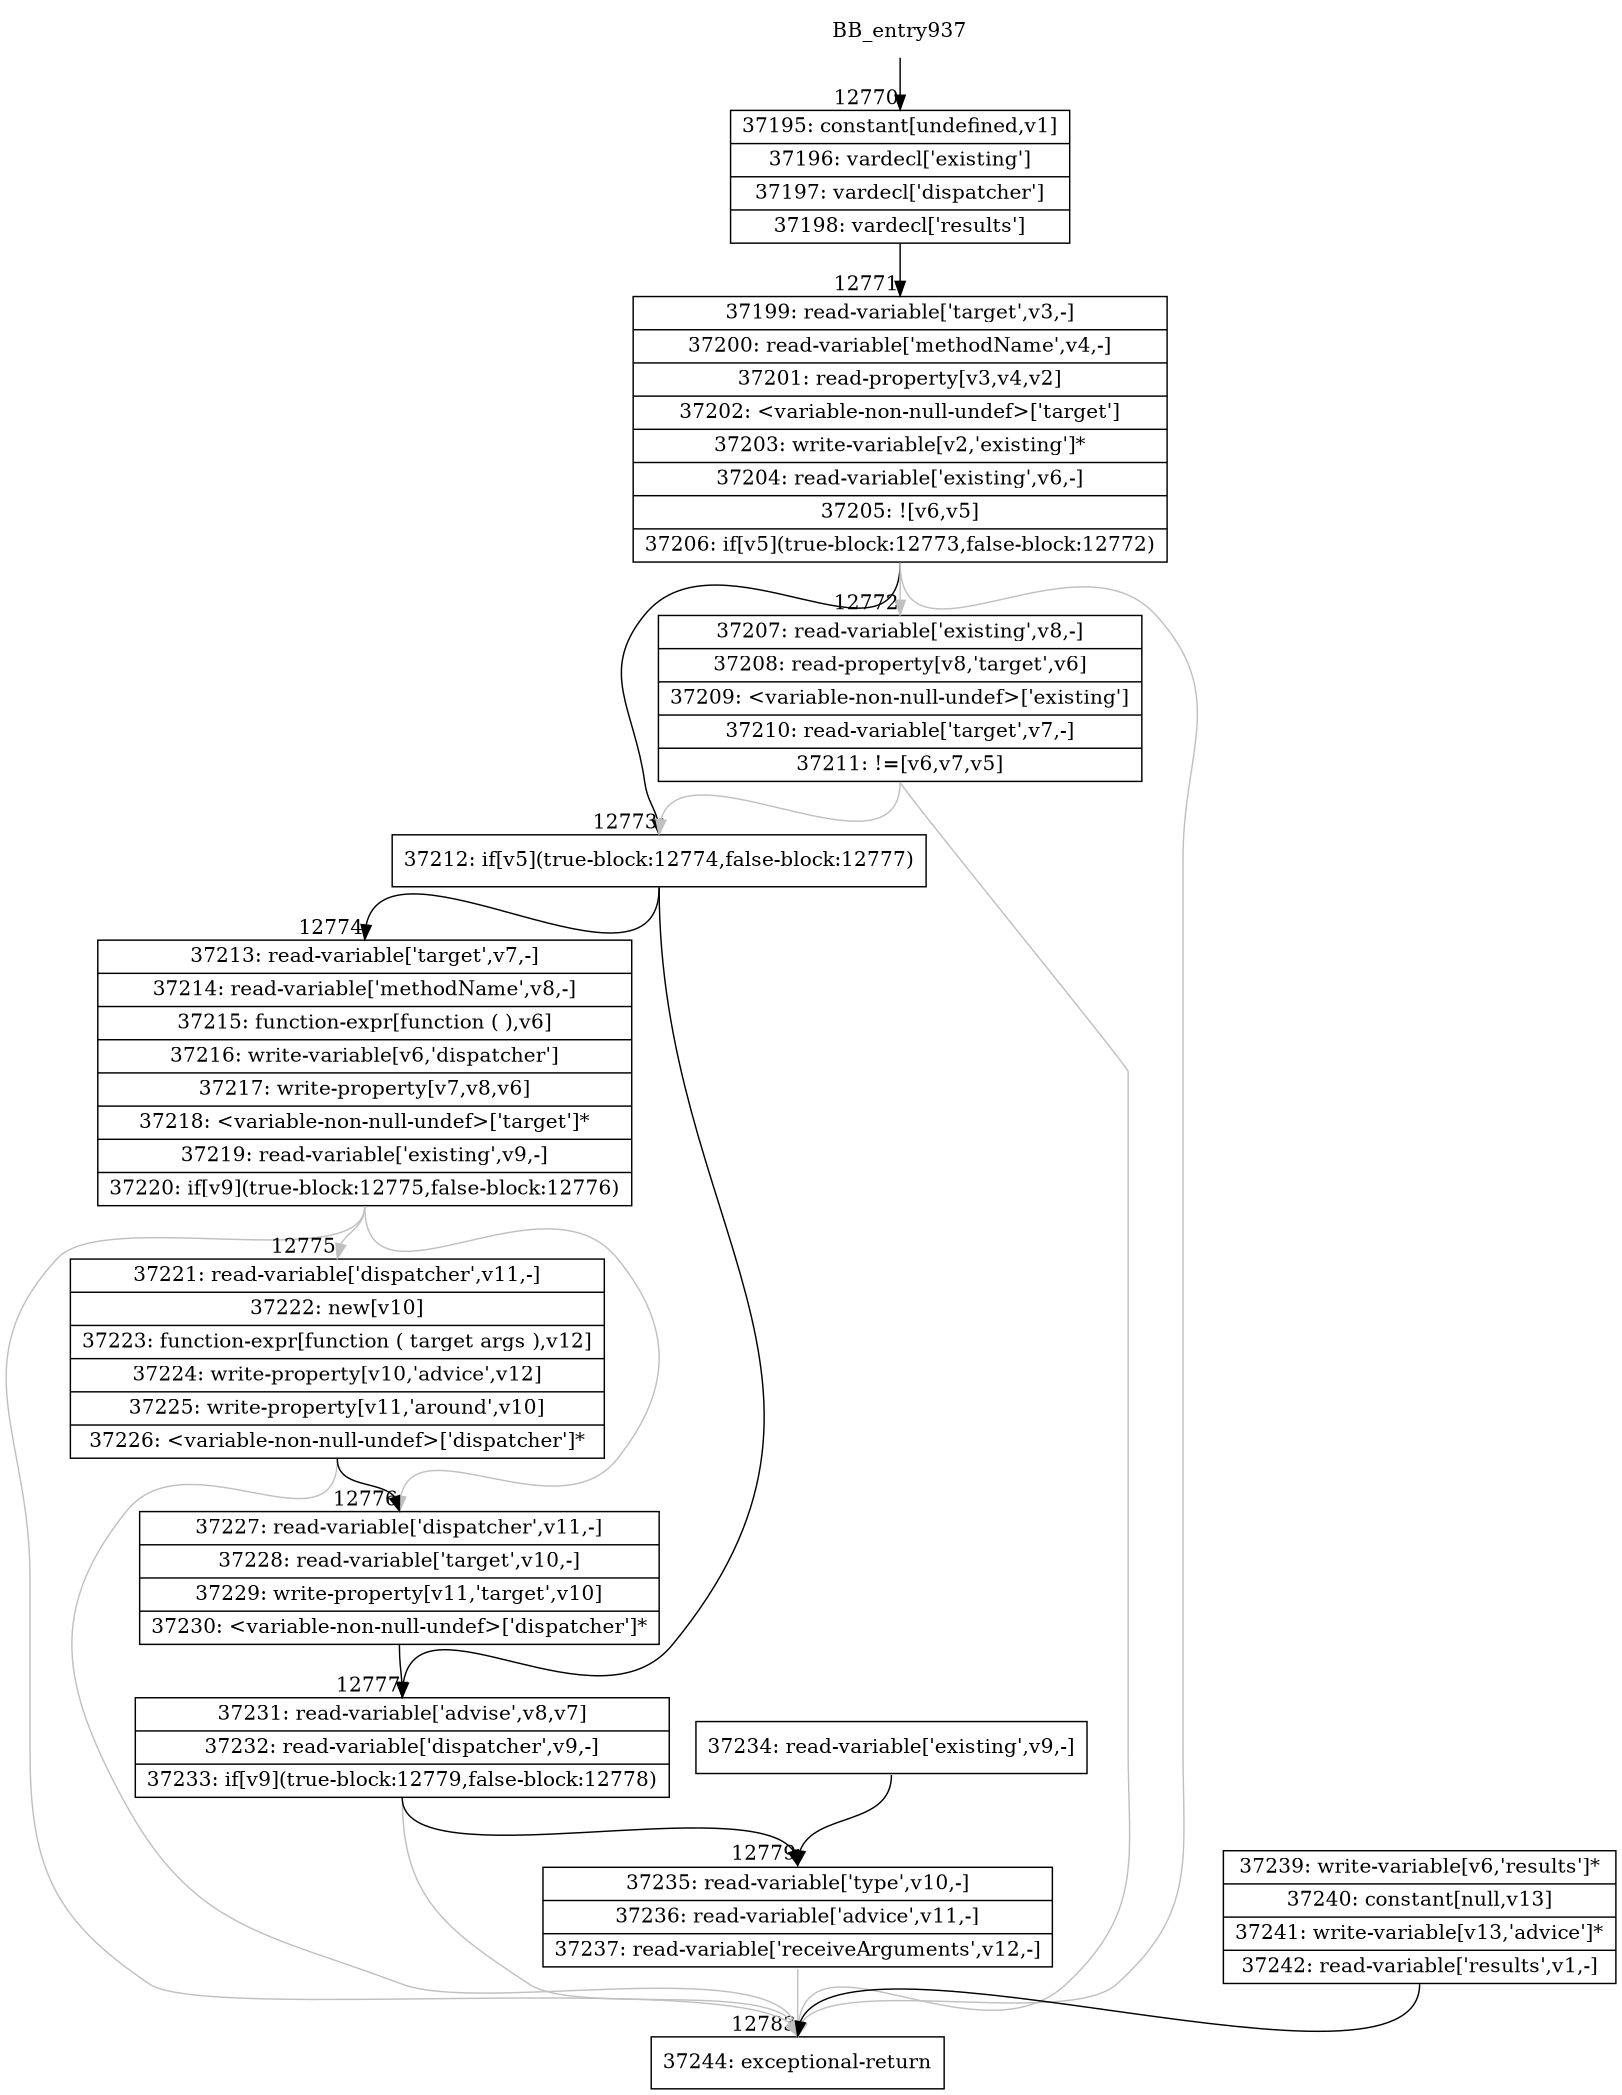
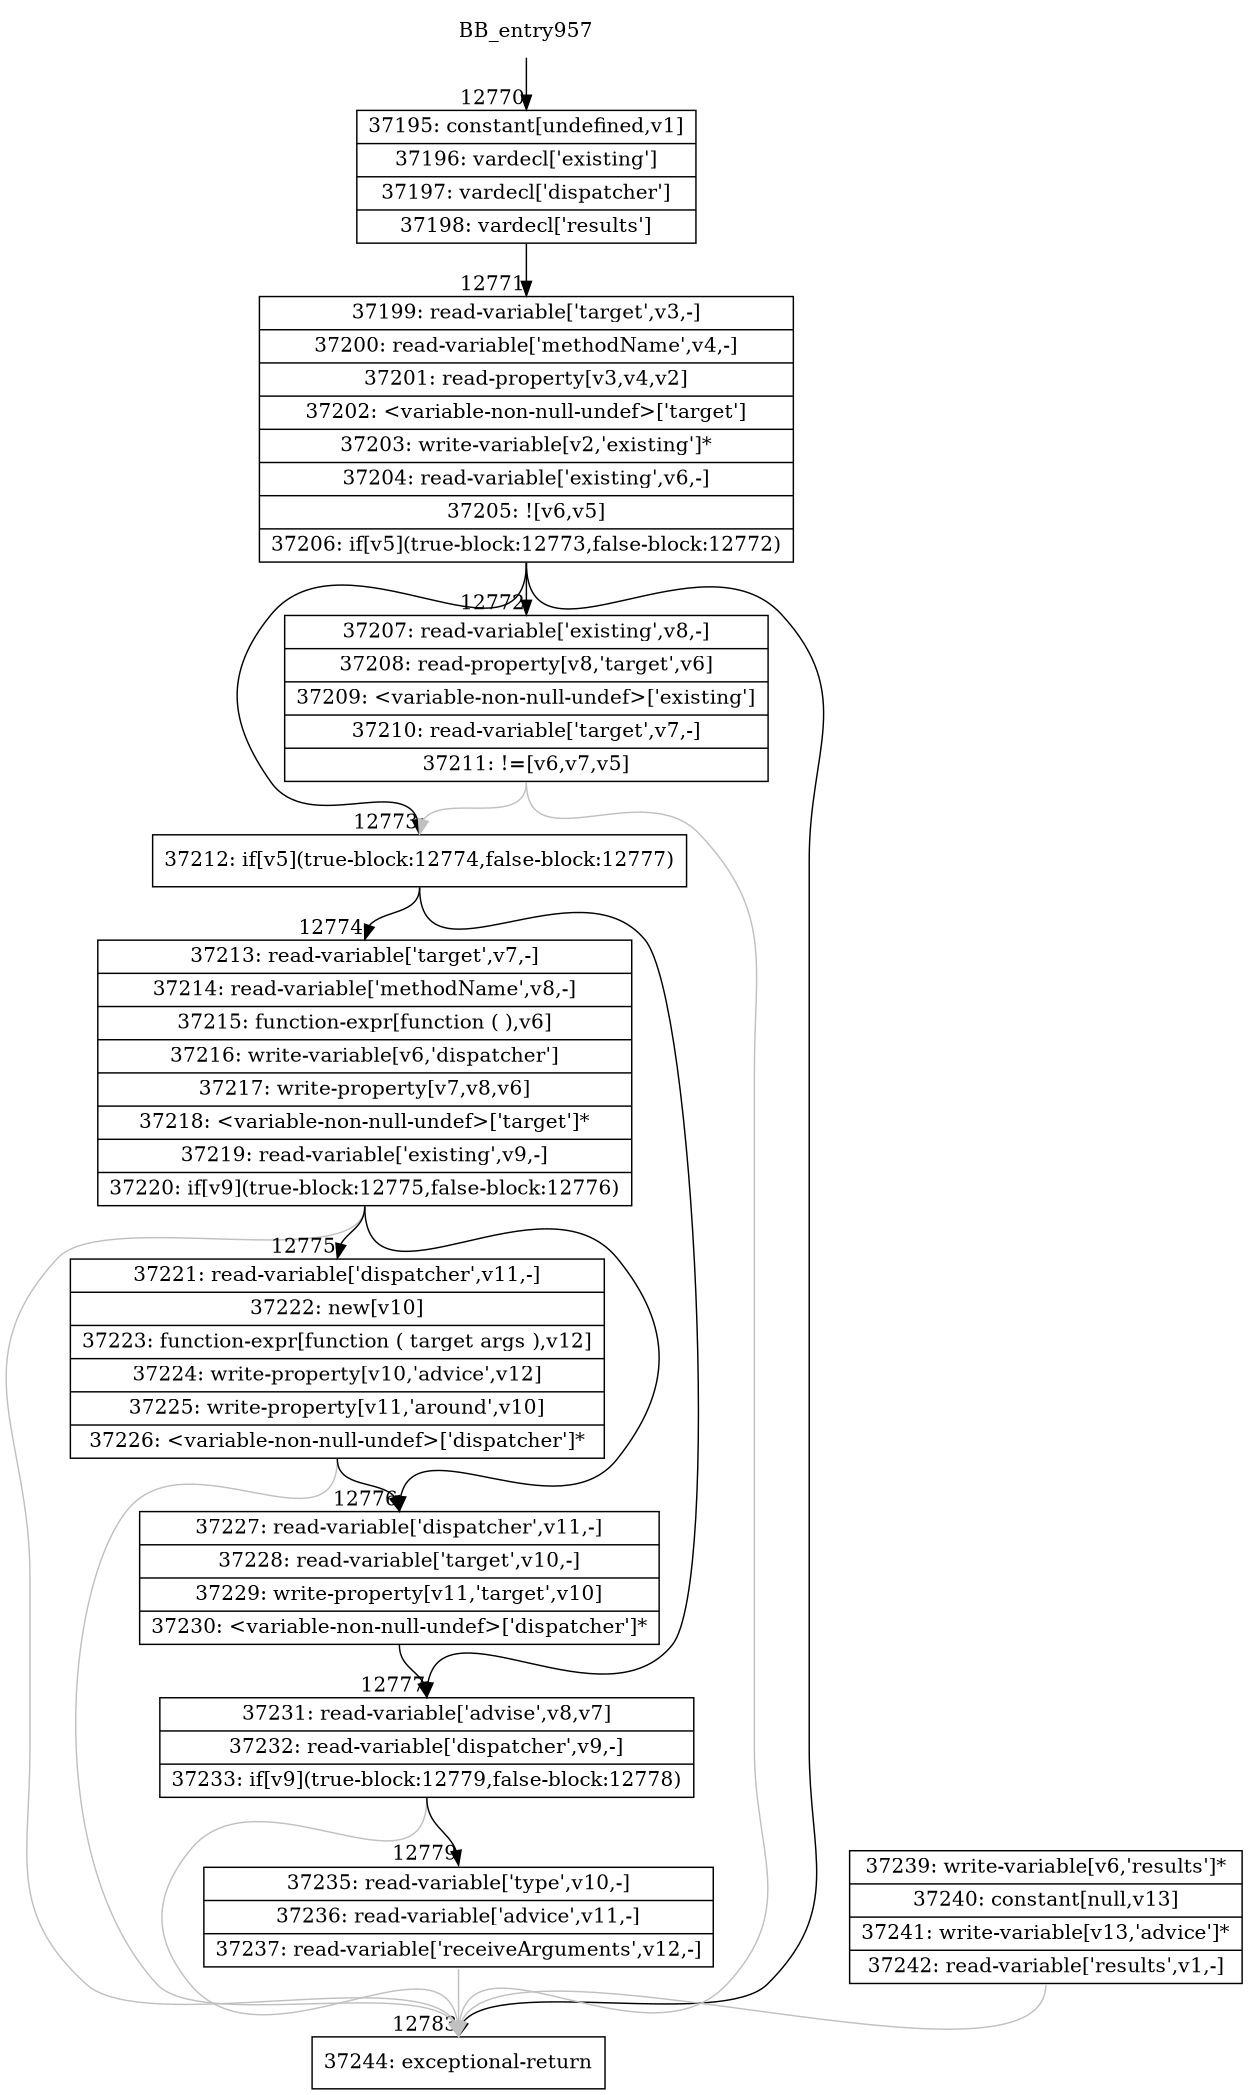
node "BB_entry937": label "BB_entry937" -> "BB_entry957"
edge "37199: read-variable['target',v3,-]" -> "37207: read-variable['existing',v8,-]": color gray -> black
edge "37213: read-variable['target',v7,-]" -> "37221: read-variable['dispatcher',v11,-]": color gray -> black
edge "37199: read-variable['target',v3,-]" -> "37244: exceptional-return": color gray -> black
edge "37213: read-variable['target',v7,-]" -> "37227: read-variable['dispatcher',v11,-]": color gray -> black
node "37234: read-variable['existing',v9,-]": removed
edge "37239: write-variable[v6,'results']*" -> "37244: exceptional-return": color black -> gray
